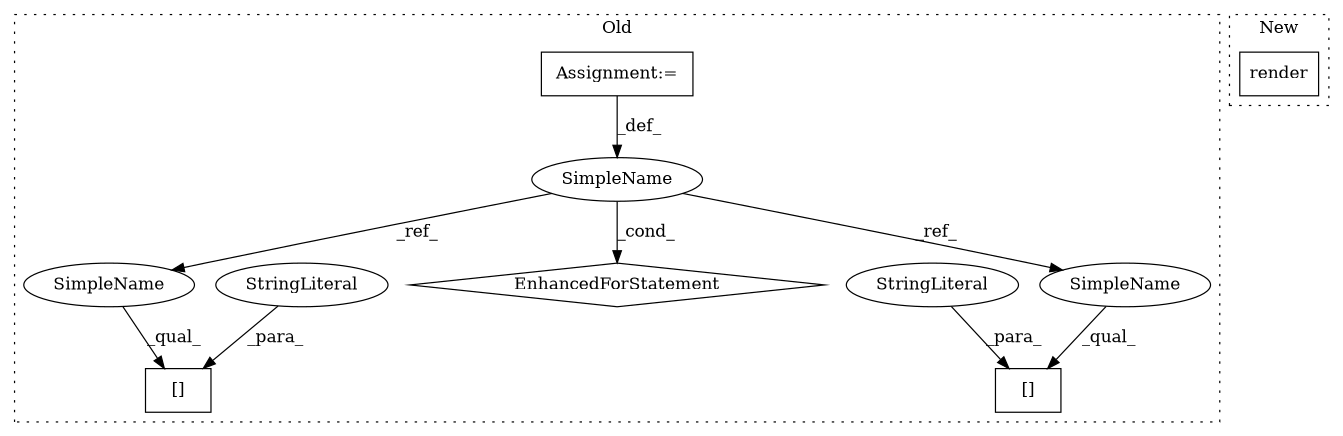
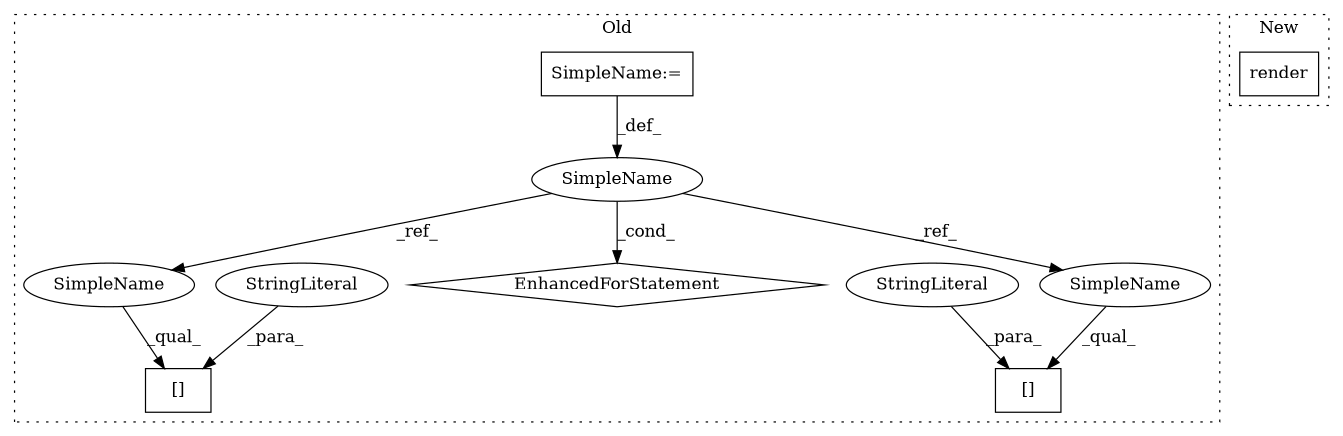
node "Assignment:=": label "Assignment:=" -> "SimpleName:="
